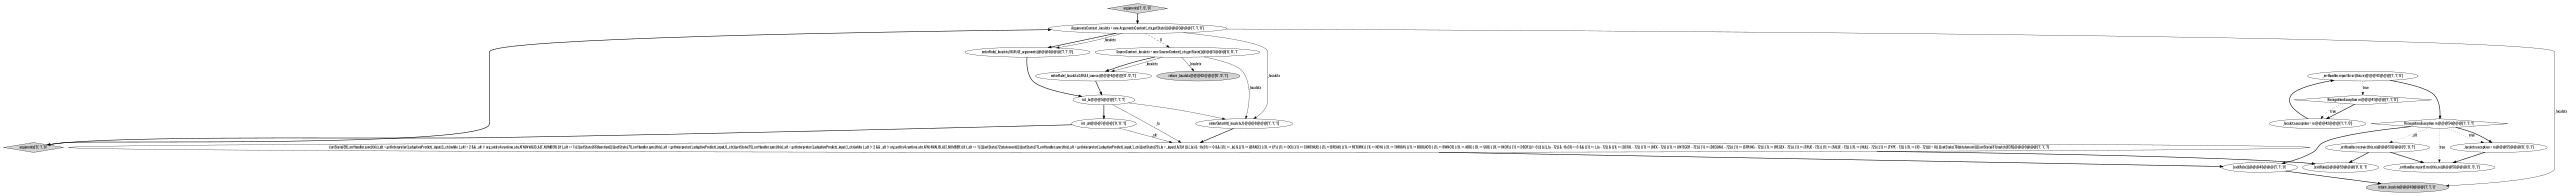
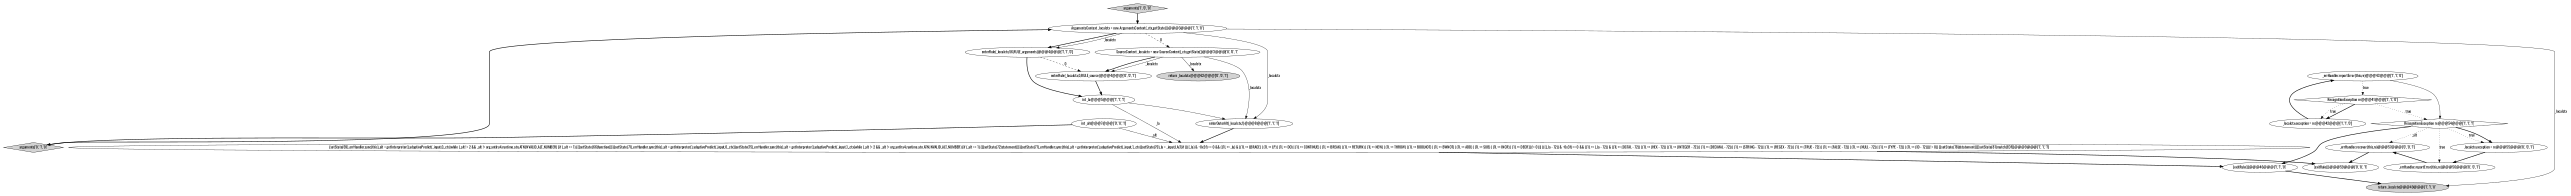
edge "enterRule(_localctx,56,RULE_arguments)@@@4@@@['1', '1', '0']" -> "enterRule(_localctx,0,RULE_source)@@@4@@@['0', '0', '1']": added, label "0"
edge "_errHandler.reportError(this,re)@@@43@@@['1', '1', '0']" -> "RecognitionException re@@@54@@@['1', '1', '1']": style bold -> solid
edge "int _la@@@5@@@['1', '1', '1']" -> "int _alt@@@7@@@['0', '0', '1']": removed
edge "RecognitionException re@@@41@@@['1', '1', '0']" -> "RecognitionException re@@@54@@@['1', '1', '1']": added, label "true"
edge "_errHandler.recover(this,re)@@@57@@@['0', '0', '1']" -> "_errHandler.reportError(this,re)@@@56@@@['0', '0', '1']": reversed
